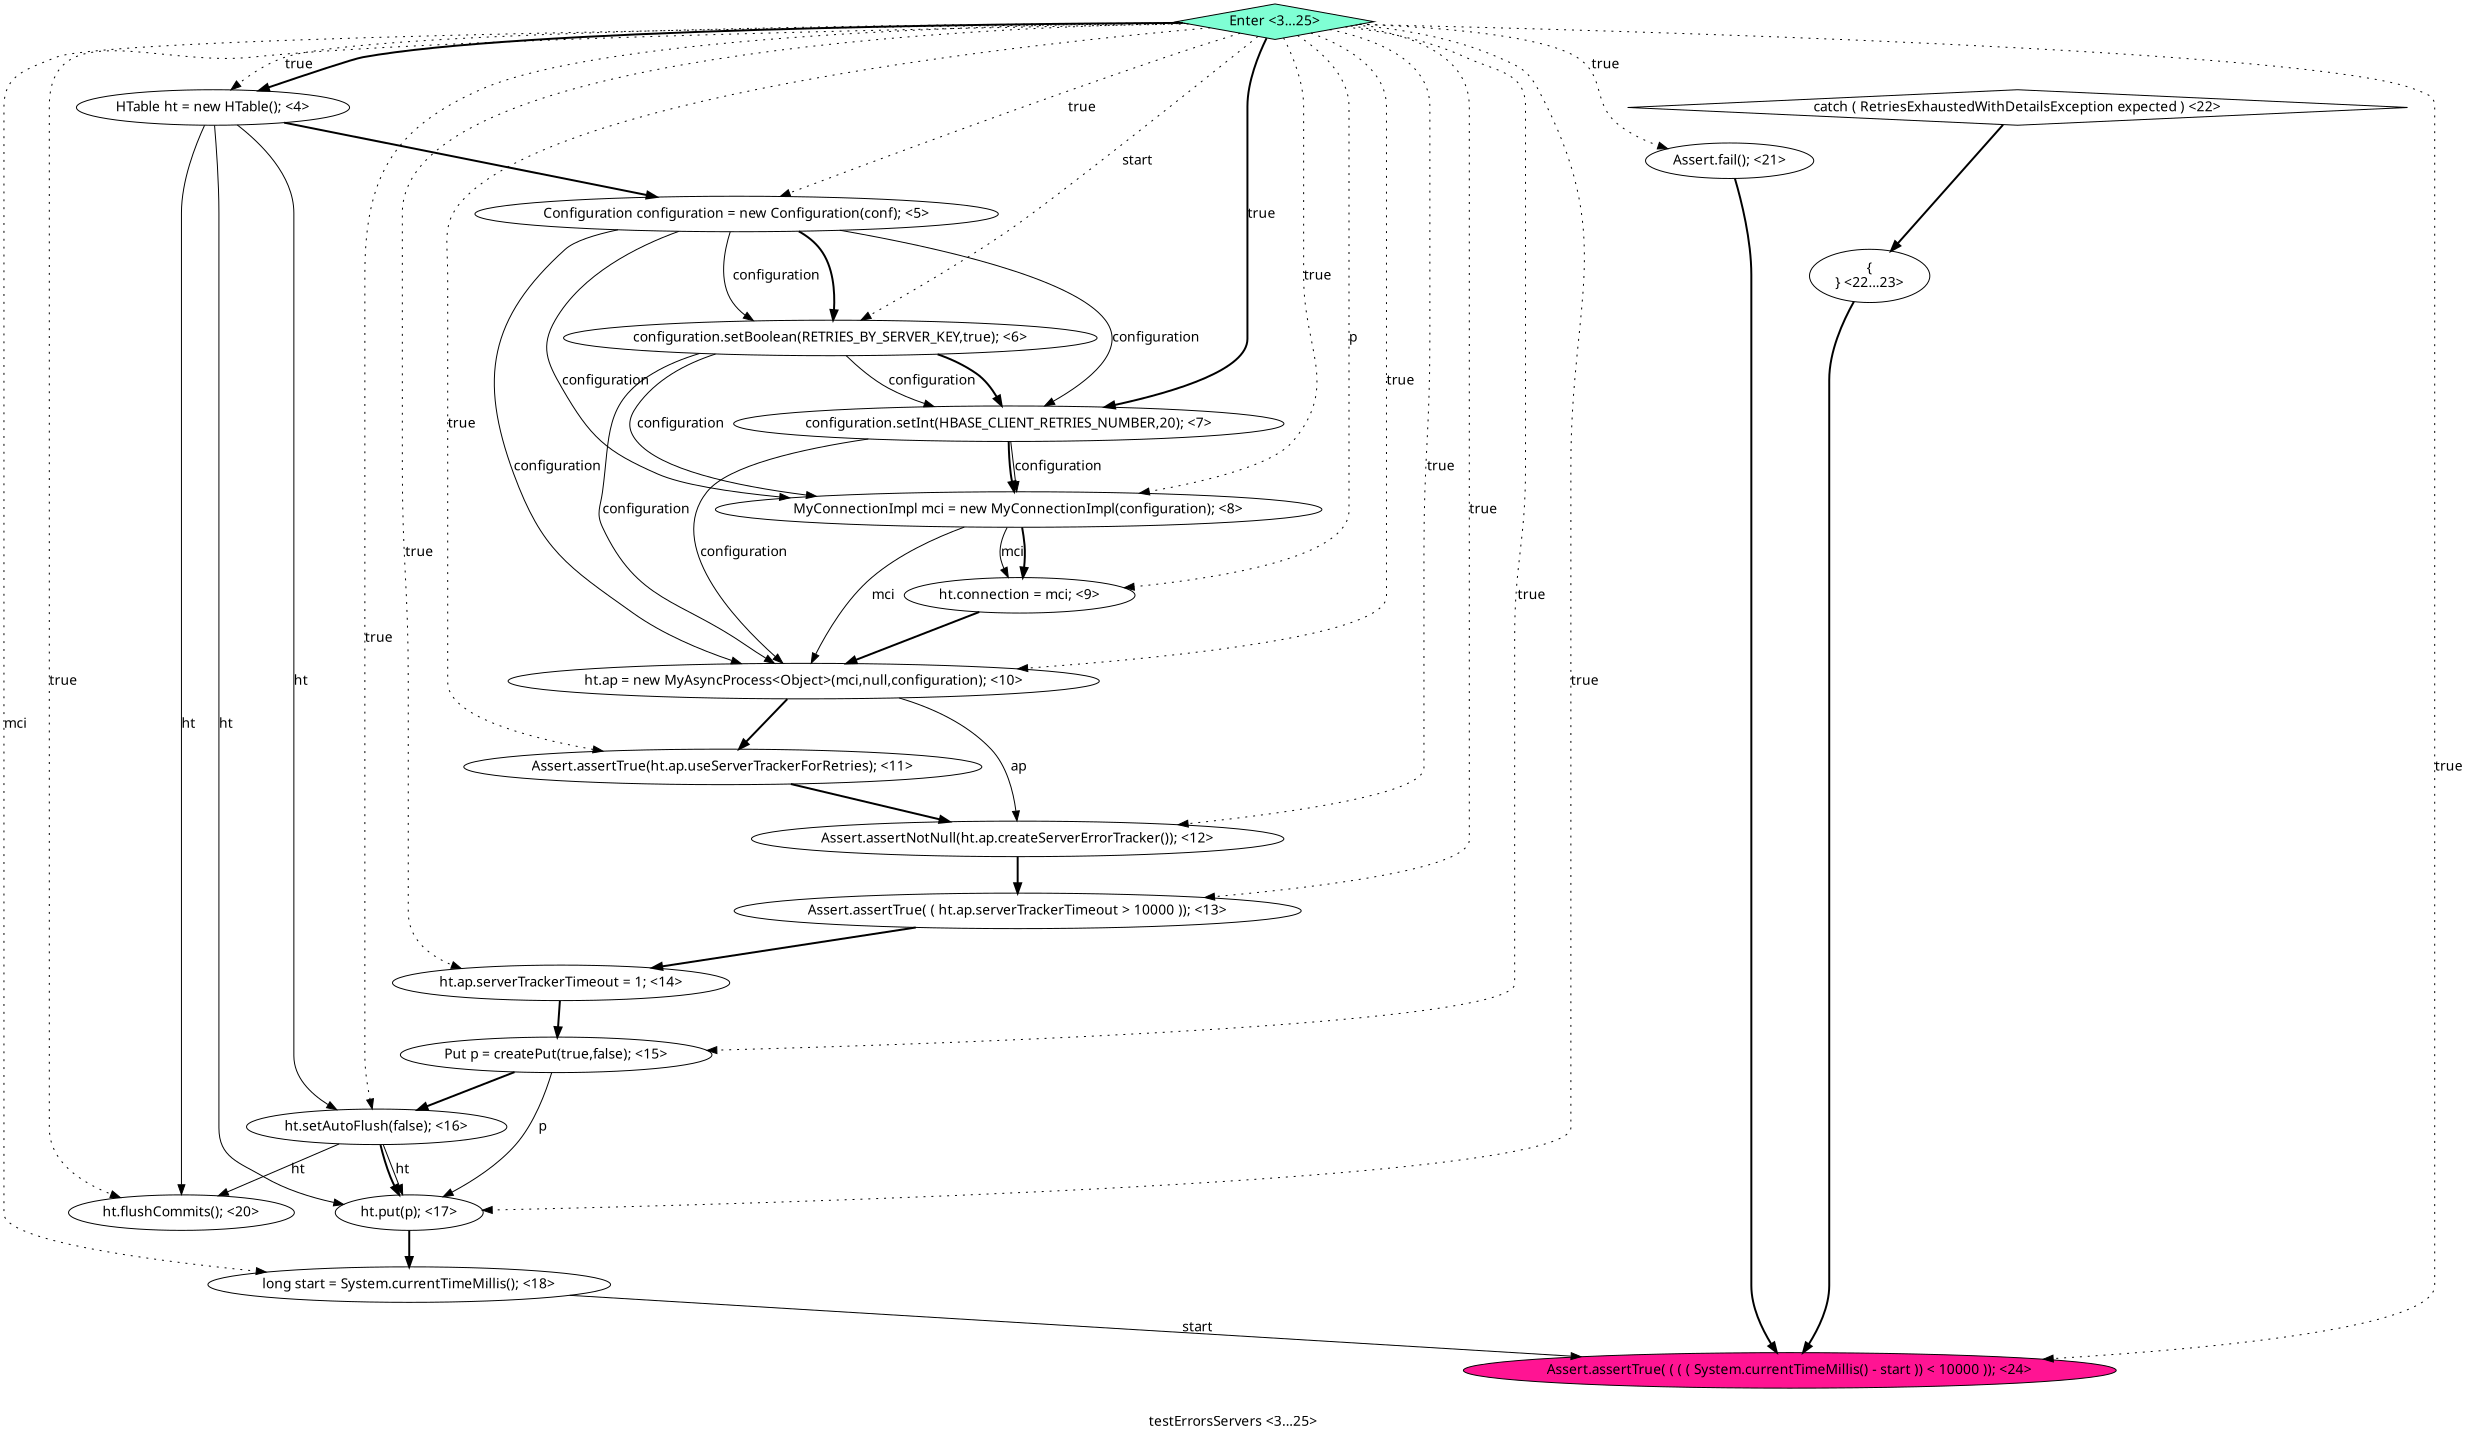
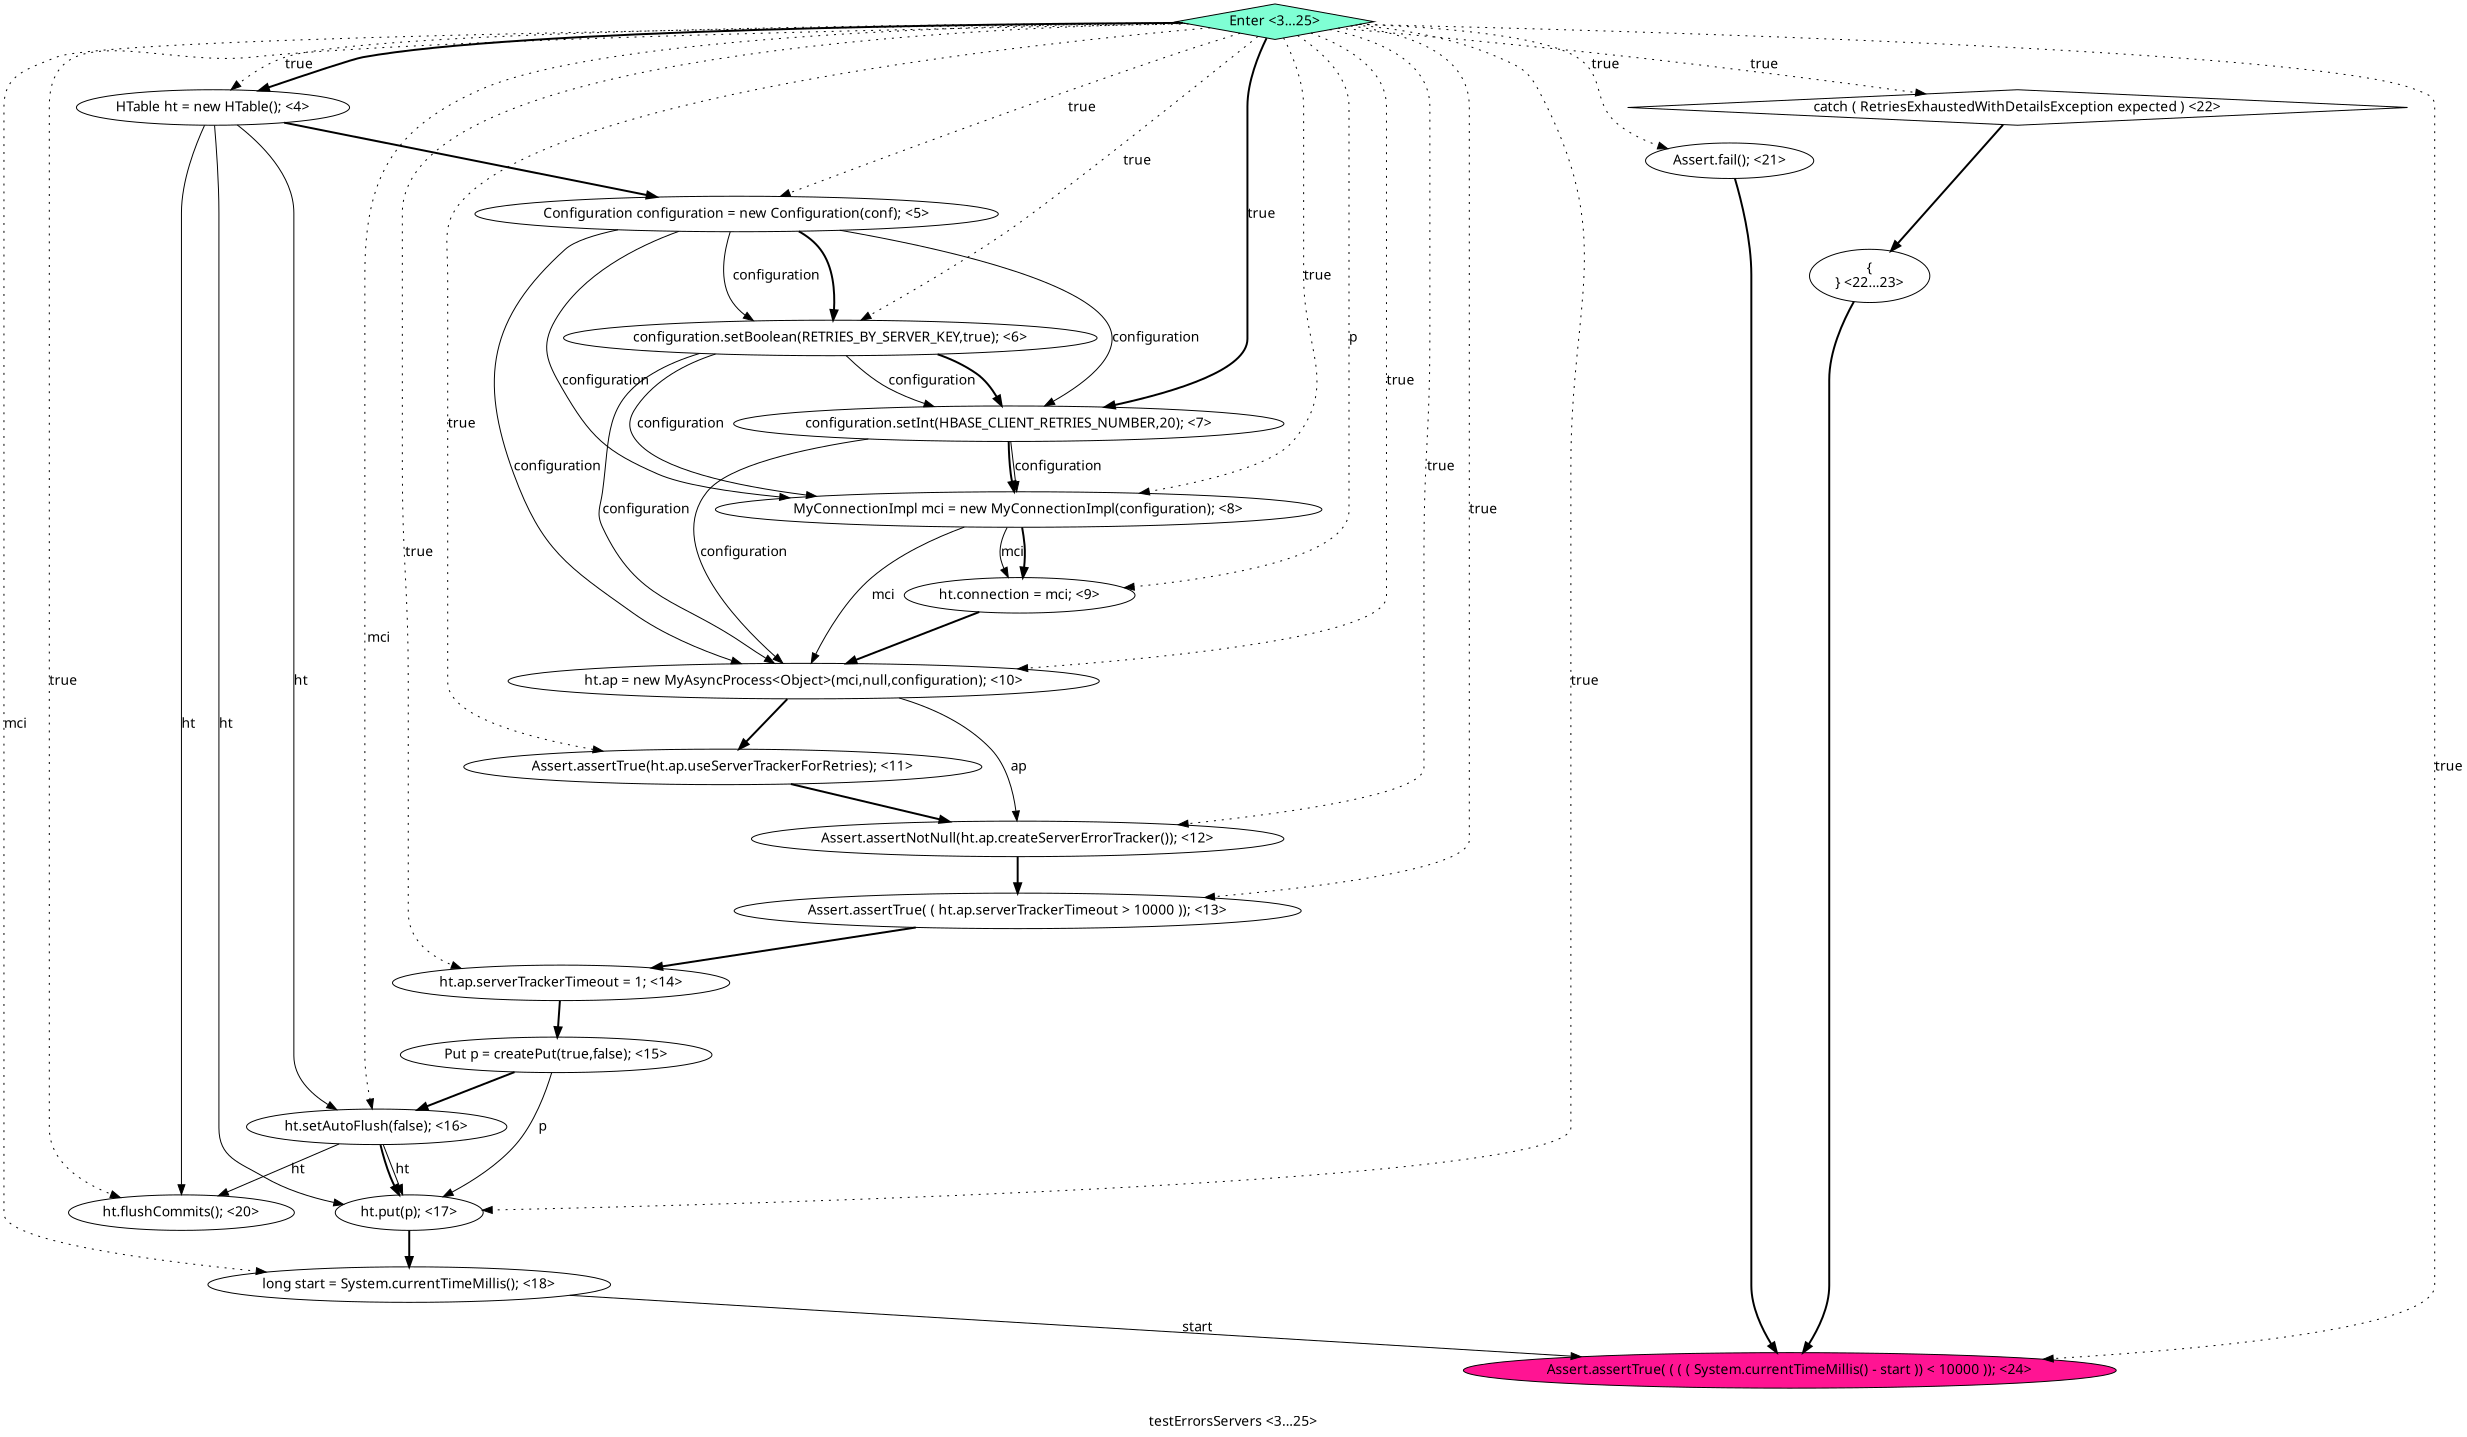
edge "Enter <3...25>" -> "configuration.setBoolean(RETRIES_BY_SERVER_KEY,true); <6>": label "start" -> "true"
edge "Enter <3...25>" -> "ht.setAutoFlush(false); <16>": label "true" -> "mci"
edge "Enter <3...25>" -> "Put p = createPut(true,false); <15>": now "Enter <3...25>" -> "catch ( RetriesExhaustedWithDetailsException expected ) <22>"
